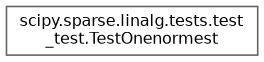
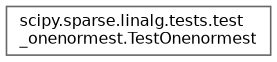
node "scipy.sparse.linalg.tests.test _test.TestOnenormest": label "scipy.sparse.linalg.tests.test _test.TestOnenormest" -> "scipy.sparse.linalg.tests.test _onenormest.TestOnenormest"
